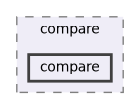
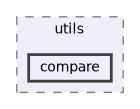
cluster "compare": label "compare" -> "utils"
